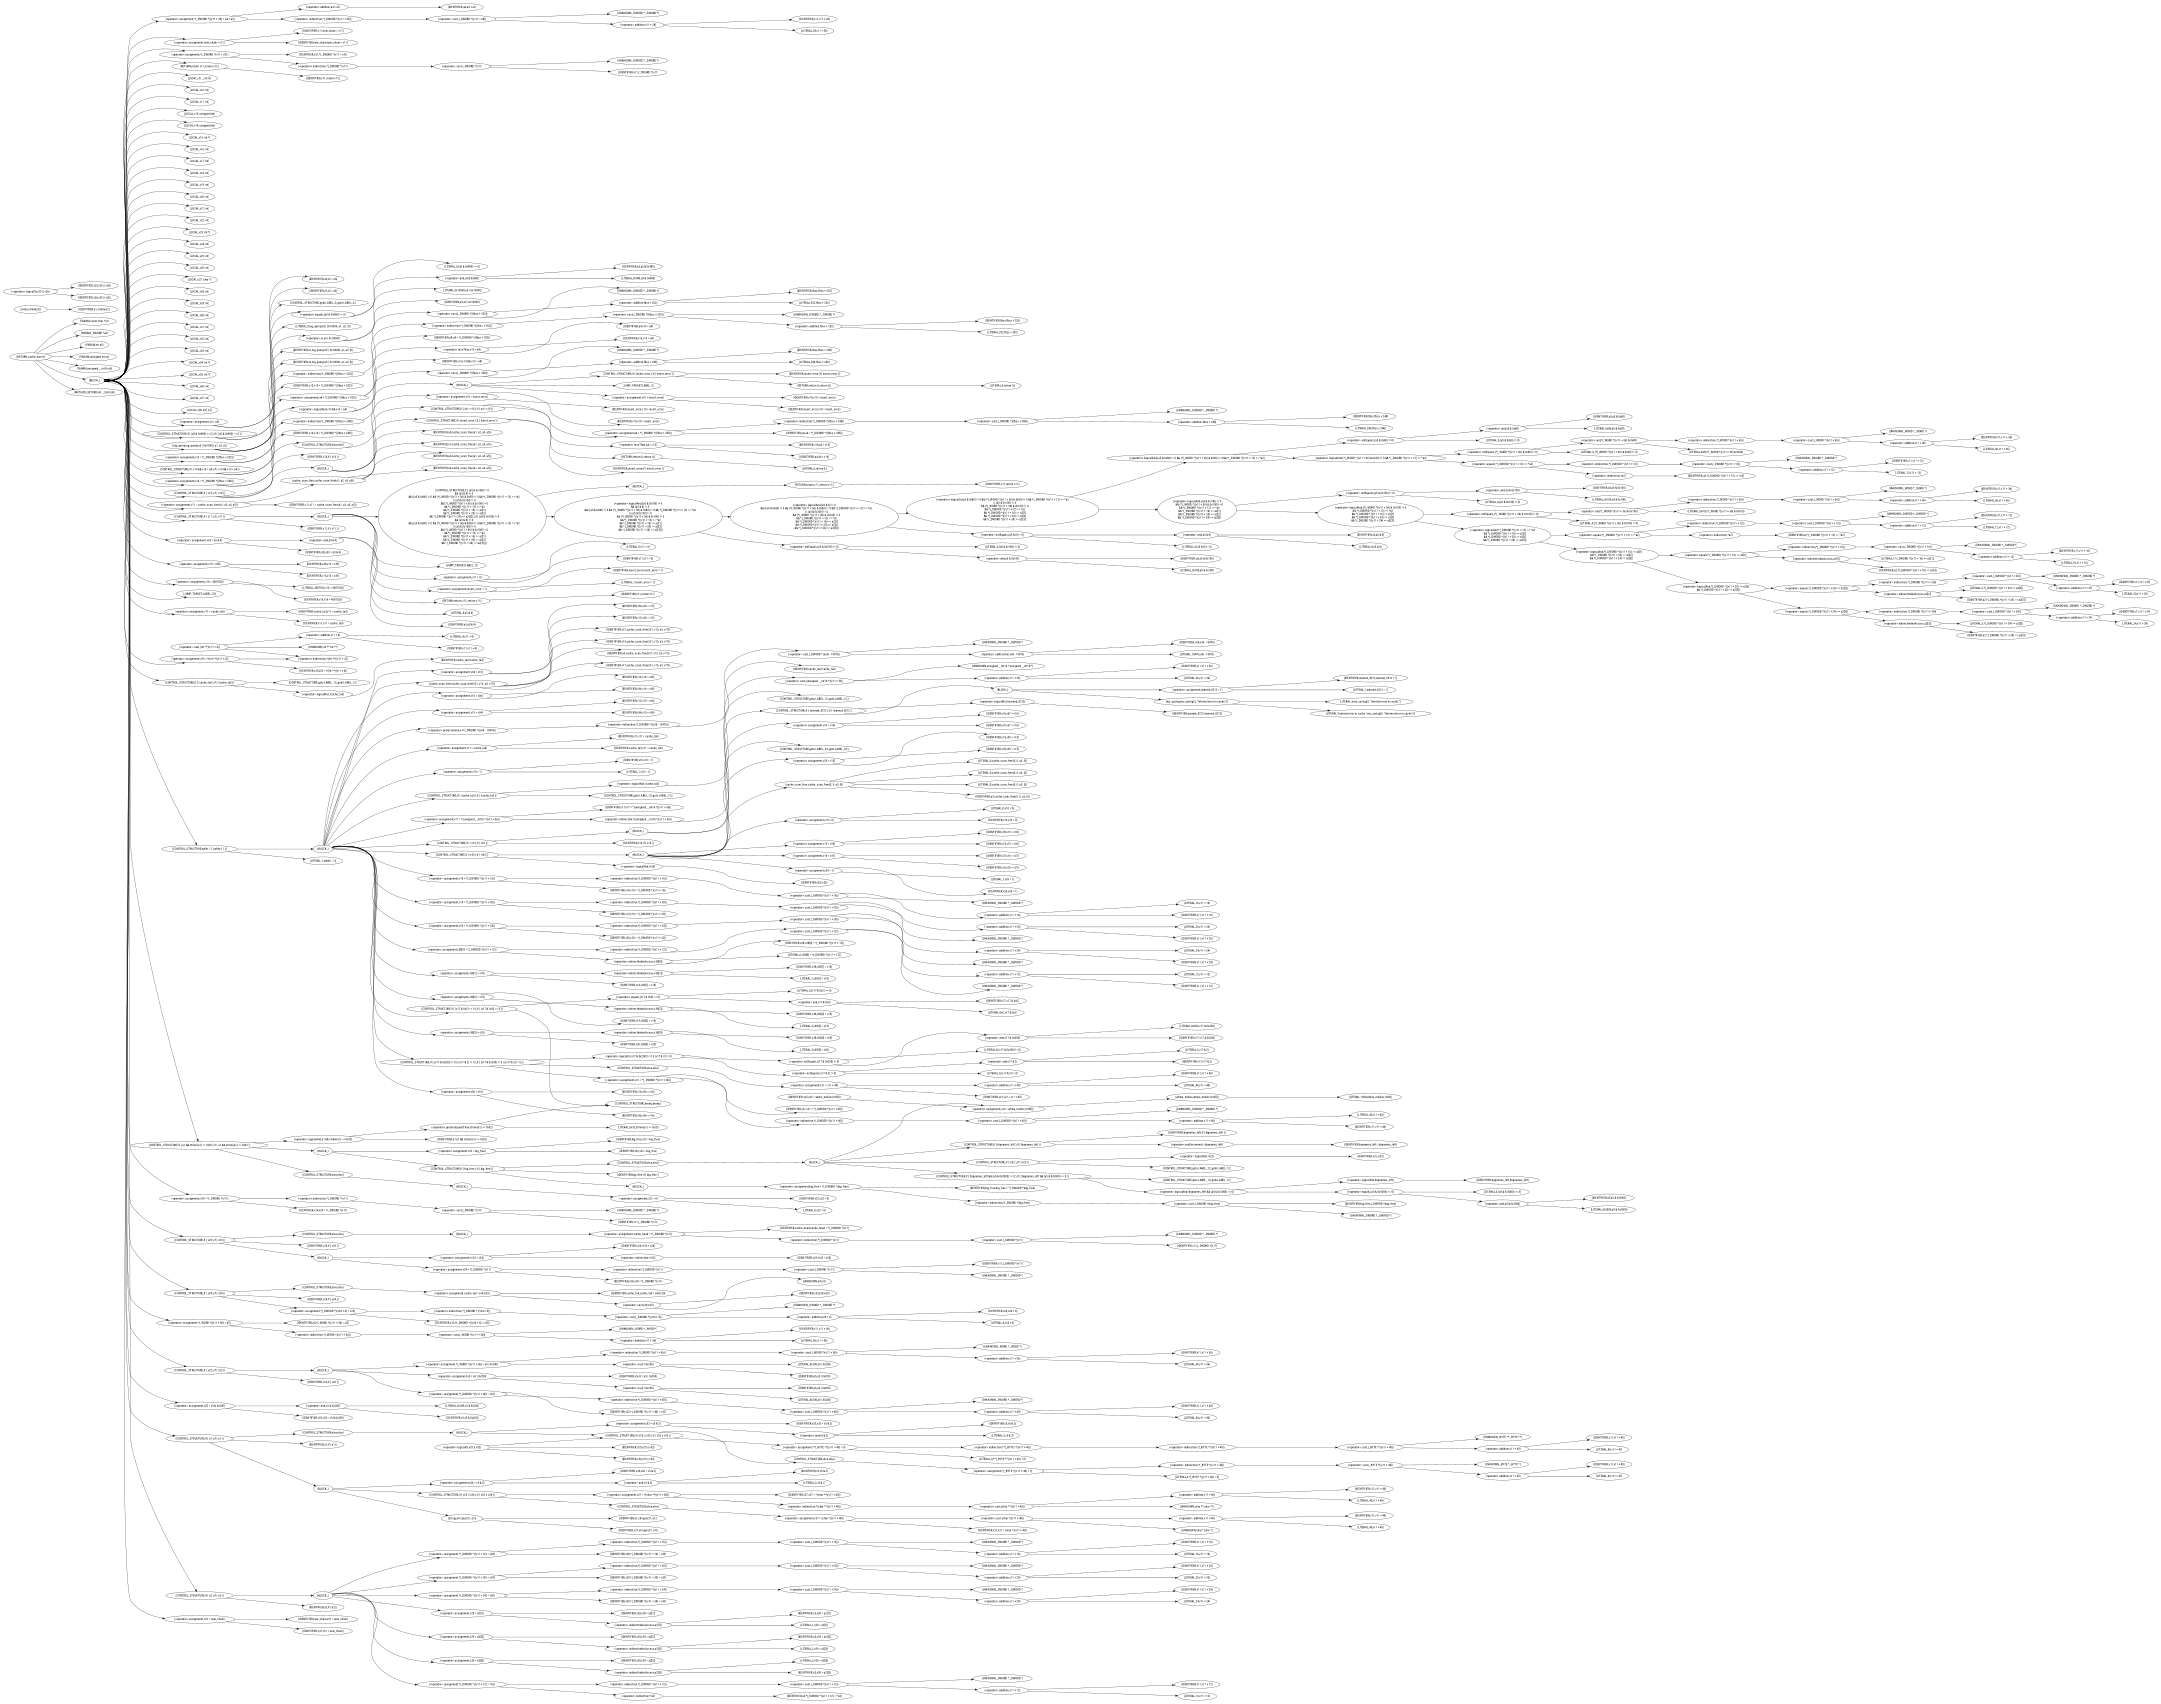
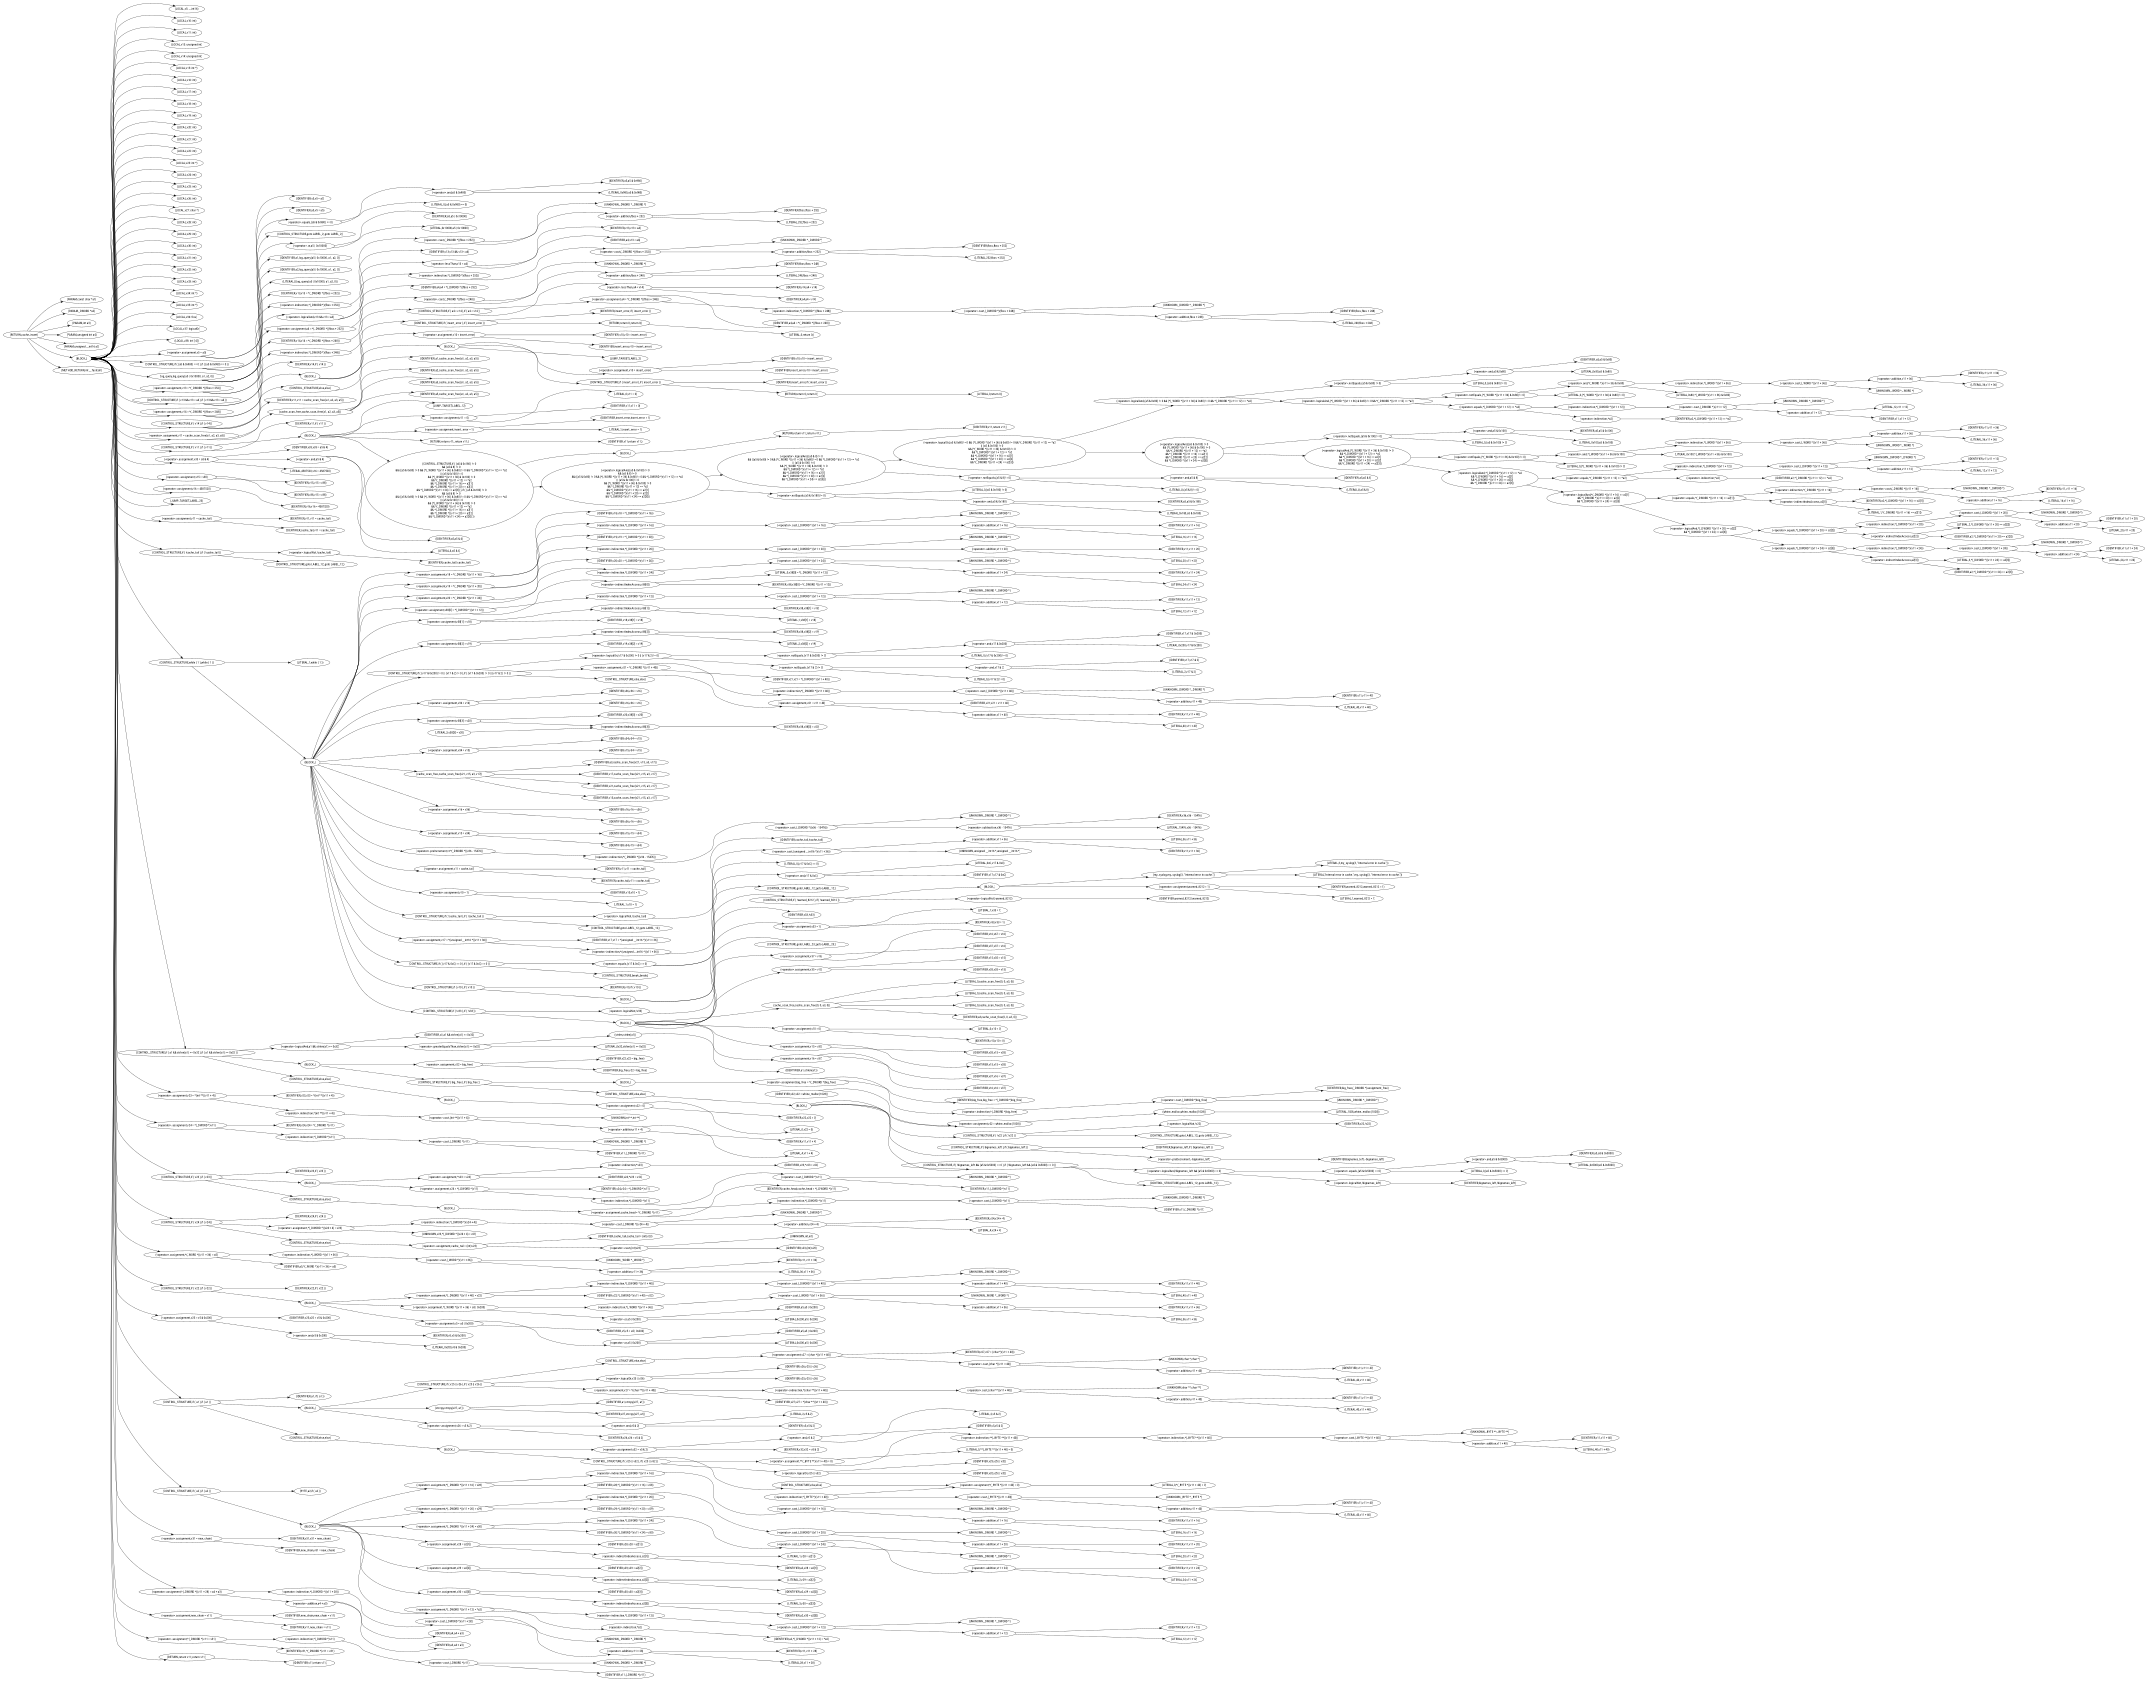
edge "(<operator>.assignment,a4 = *(_DWORD *)(fbss + 252))" -> "(IDENTIFIER,a4,a4 = *(_DWORD *)(fbss + 252))": now "(IDENTIFIER,v14,v14 = *(_DWORD *)(fbss + 248))" -> "(IDENTIFIER,a4,a4 = *(_DWORD *)(fbss + 252))"
node "(LOCAL,v36: int)": label "(LOCAL,v36: int)" -> "(LOCAL,v36: free)"
node "(LOCAL,v37: int)": label "(LOCAL,v37: int)" -> "(LOCAL,v37: logicalOr)"
edge "(<operator>.assignment,v16 = 4587520)" -> "(LITERAL,4587520,v16 = 4587520)": now "(<operator>.assignment,v33 = a5 & 4)" -> "(LITERAL,4587520,v16 = 4587520)"
edge "(<operator>.cast,(int **)(v11 + 4))" -> "(<operator>.indirection,*(int **)(v11 + 4))": reversed
edge "(<operator>.indirectIndexAccess,v38[3])" -> "(LITERAL,3,v38[3] = v20)": reversed
edge "(<operator>.greaterEqualsThan,strlen(a1) >= 0x32)" -> "(CONTROL_STRUCTURE,break;,break;)": now "(<operator>.greaterEqualsThan,strlen(a1) >= 0x32)" -> "(strlen,strlen(a1))"
node "(IDENTIFIER,big_free,if ( big_free ))": removed
node "(IDENTIFIER,big_free,(_DWORD *)big_free)": label "(IDENTIFIER,big_free,(_DWORD *)big_free)" -> "(IDENTIFIER,big_free,(_DWORD *)assignment_free)"
node "(IDENTIFIER,v23,*(_DWORD *)(v24 + 4) = v23)": label "(IDENTIFIER,v23,*(_DWORD *)(v24 + 4) = v23)" -> "(UNKNOWN,v23,*(_DWORD *)(v24 + 4) = v23)"
edge "(CONTROL_STRUCTURE,if ( v25 || v26 ),if ( v25 || v26 ))" -> "(<operator>.logicalOr,v25 || v26)": added
edge "(<operator>.logicalOr,v25 || v32)" -> "(CONTROL_STRUCTURE,if ( v25 || v32 ),if ( v25 || v32 ))": reversed
edge "(<operator>.assignment,*(_BYTE *)(v11 + 40) = 0)" -> "(<operator>.indirection,*(_BYTE *)(v11 + 40))": reversed
node "(IDENTIFIER,a2,if ( a2 ))": label "(IDENTIFIER,a2,if ( a2 ))" -> "(BYTE,a2,if ( a2 ))"
node "(IDENTIFIER,a3,a4 + a3)": added
